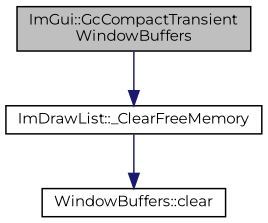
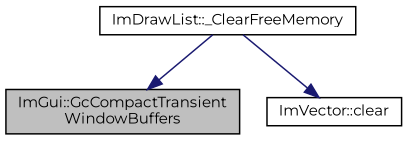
edge "ImGui::GcCompactTransient WindowBuffers" -> "ImDrawList::_ClearFreeMemory": reversed
node "WindowBuffers::clear": label "WindowBuffers::clear" -> "ImVector::clear"
